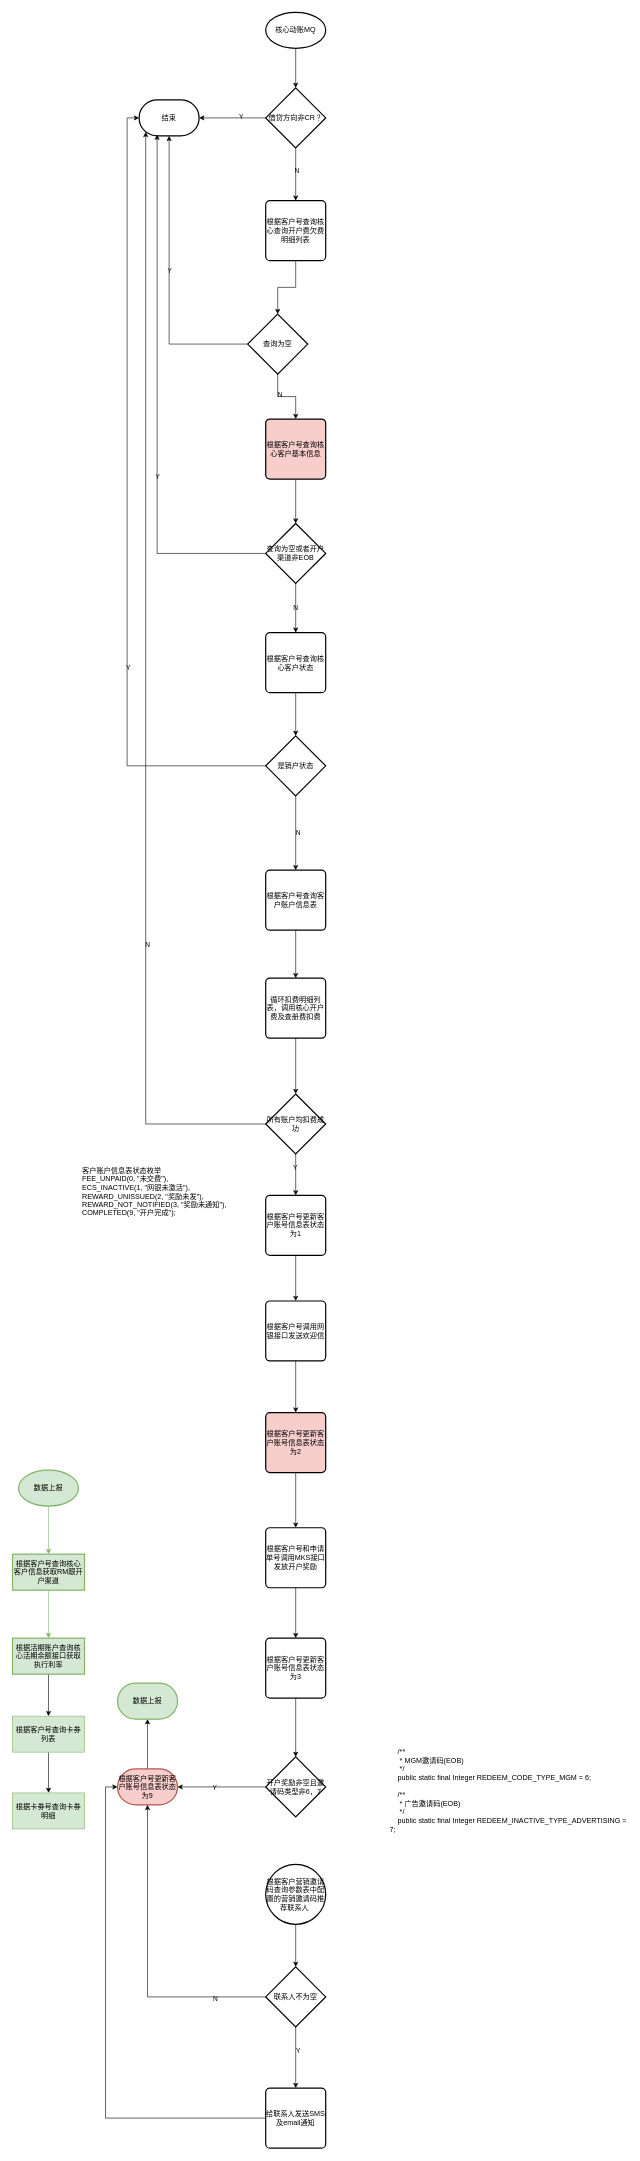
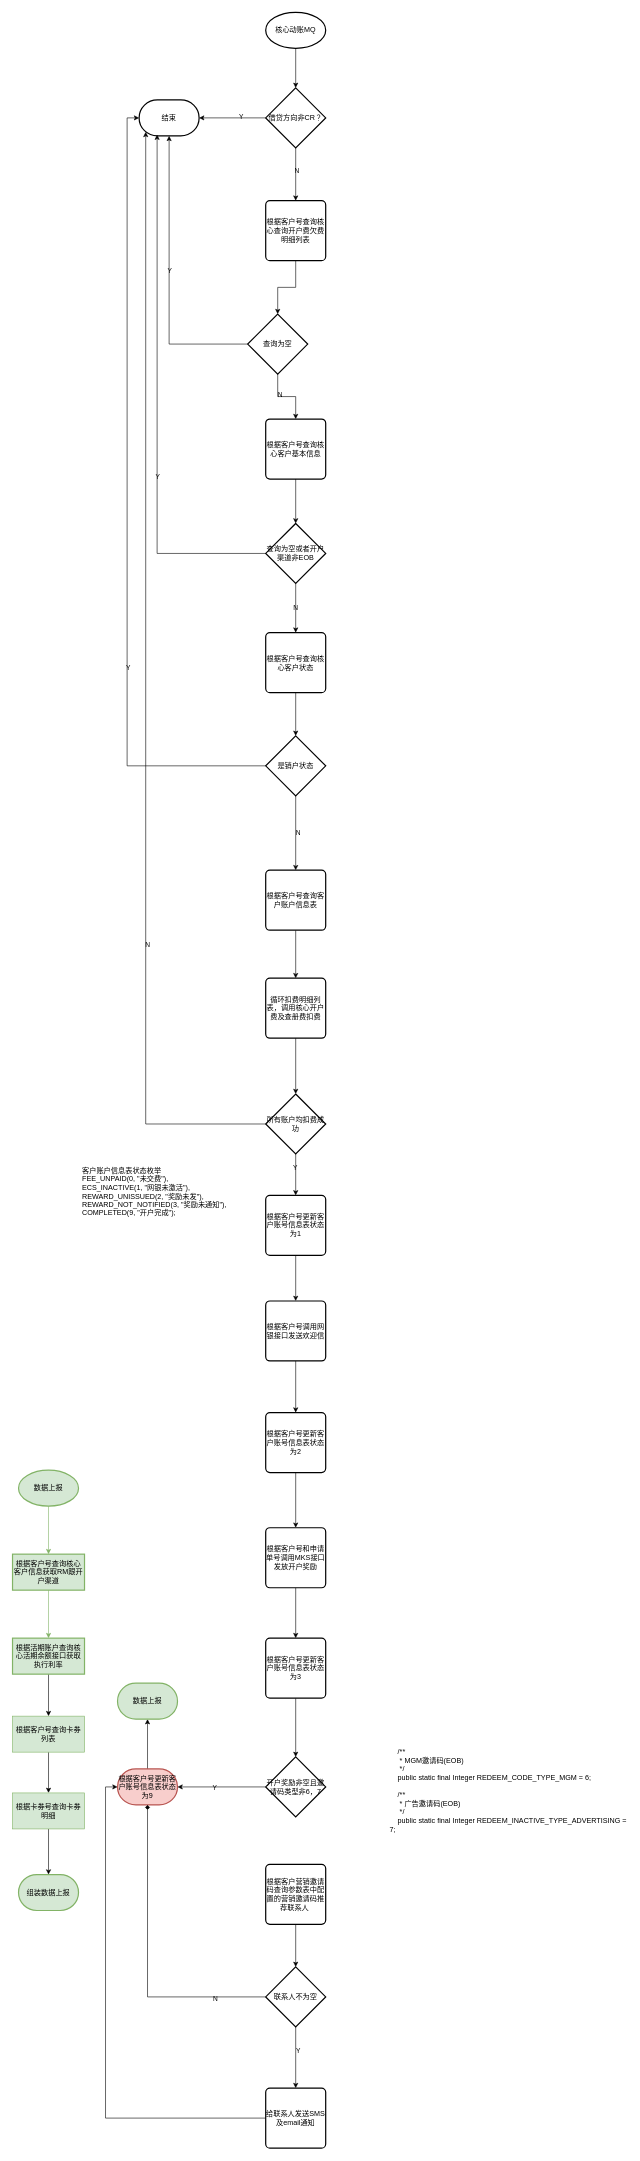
node "根据客户号查询核心客户基本信息": fillcolor #f8cecc -> #ffffff
node "根据客户号更新客户账号信息表状态为2": fillcolor #f8cecc -> #ffffff
edge "联系人不为空" -> "根据客户号更新客户账号信息表状态为9": arrowhead classic -> diamond
edge "根据卡券号查询卡券明细" -> "组装数据上报": added
node "组装数据上报": added
node "根据客户营销邀请码查询参数表中配置的营销邀请码推荐联系人": shape ellipse -> rounded rectangle
